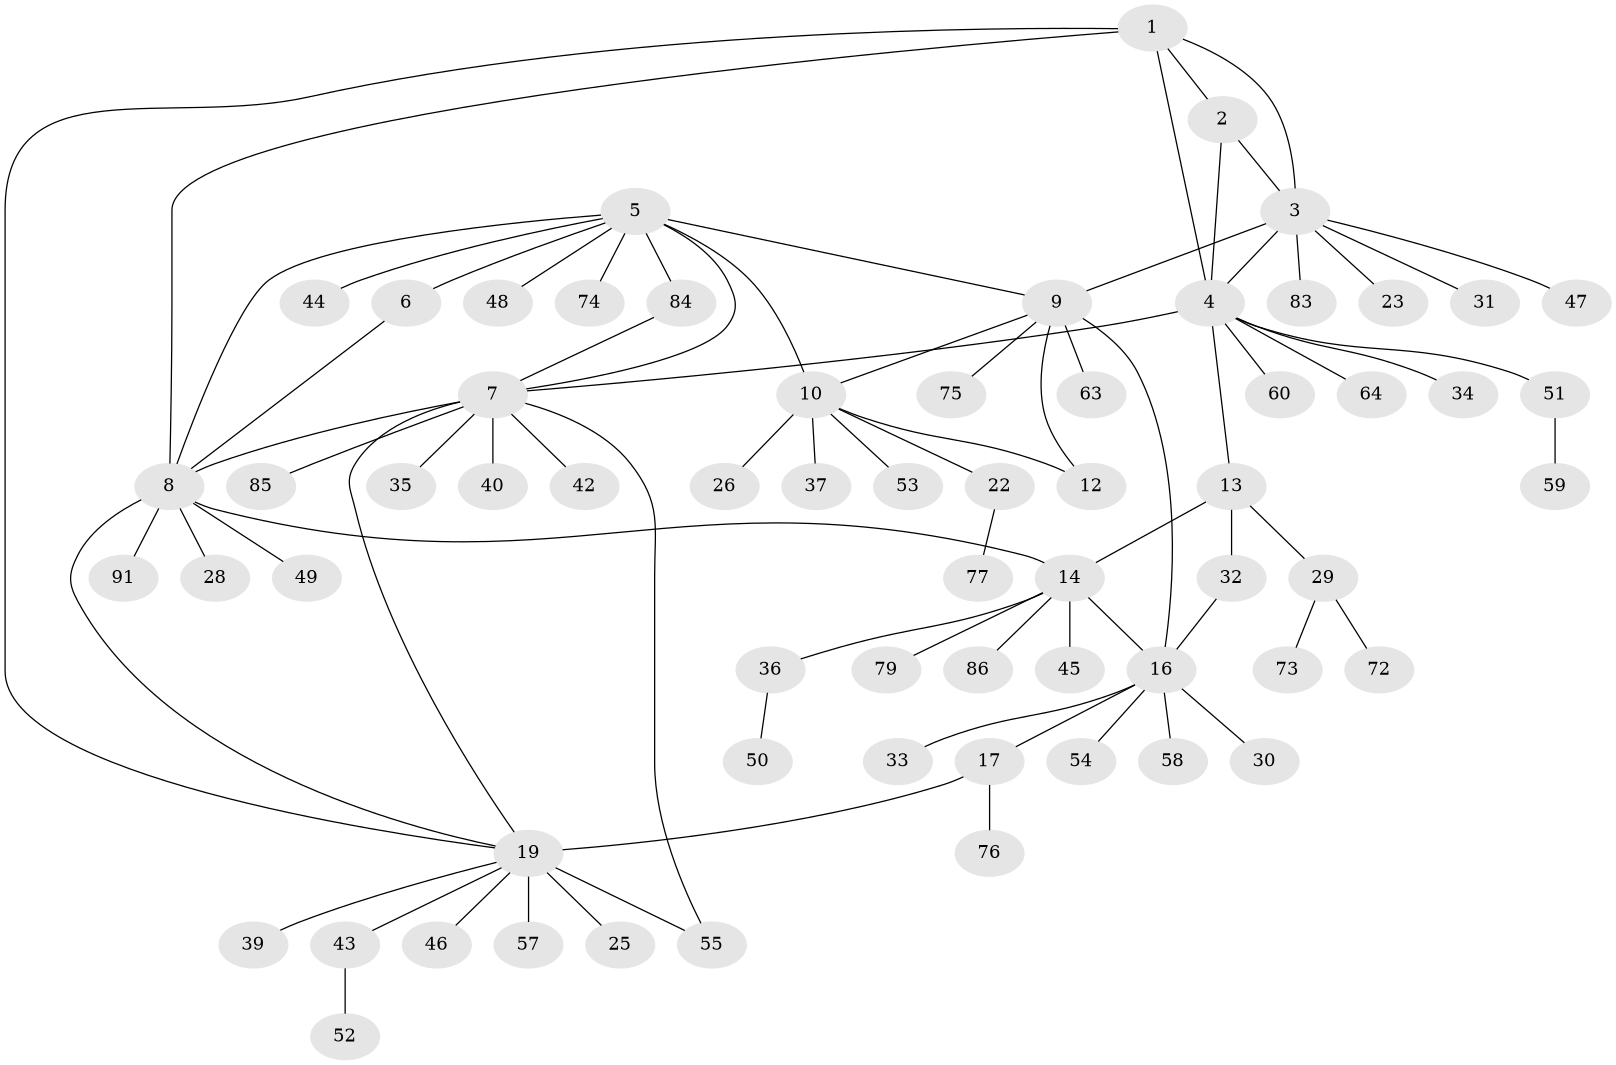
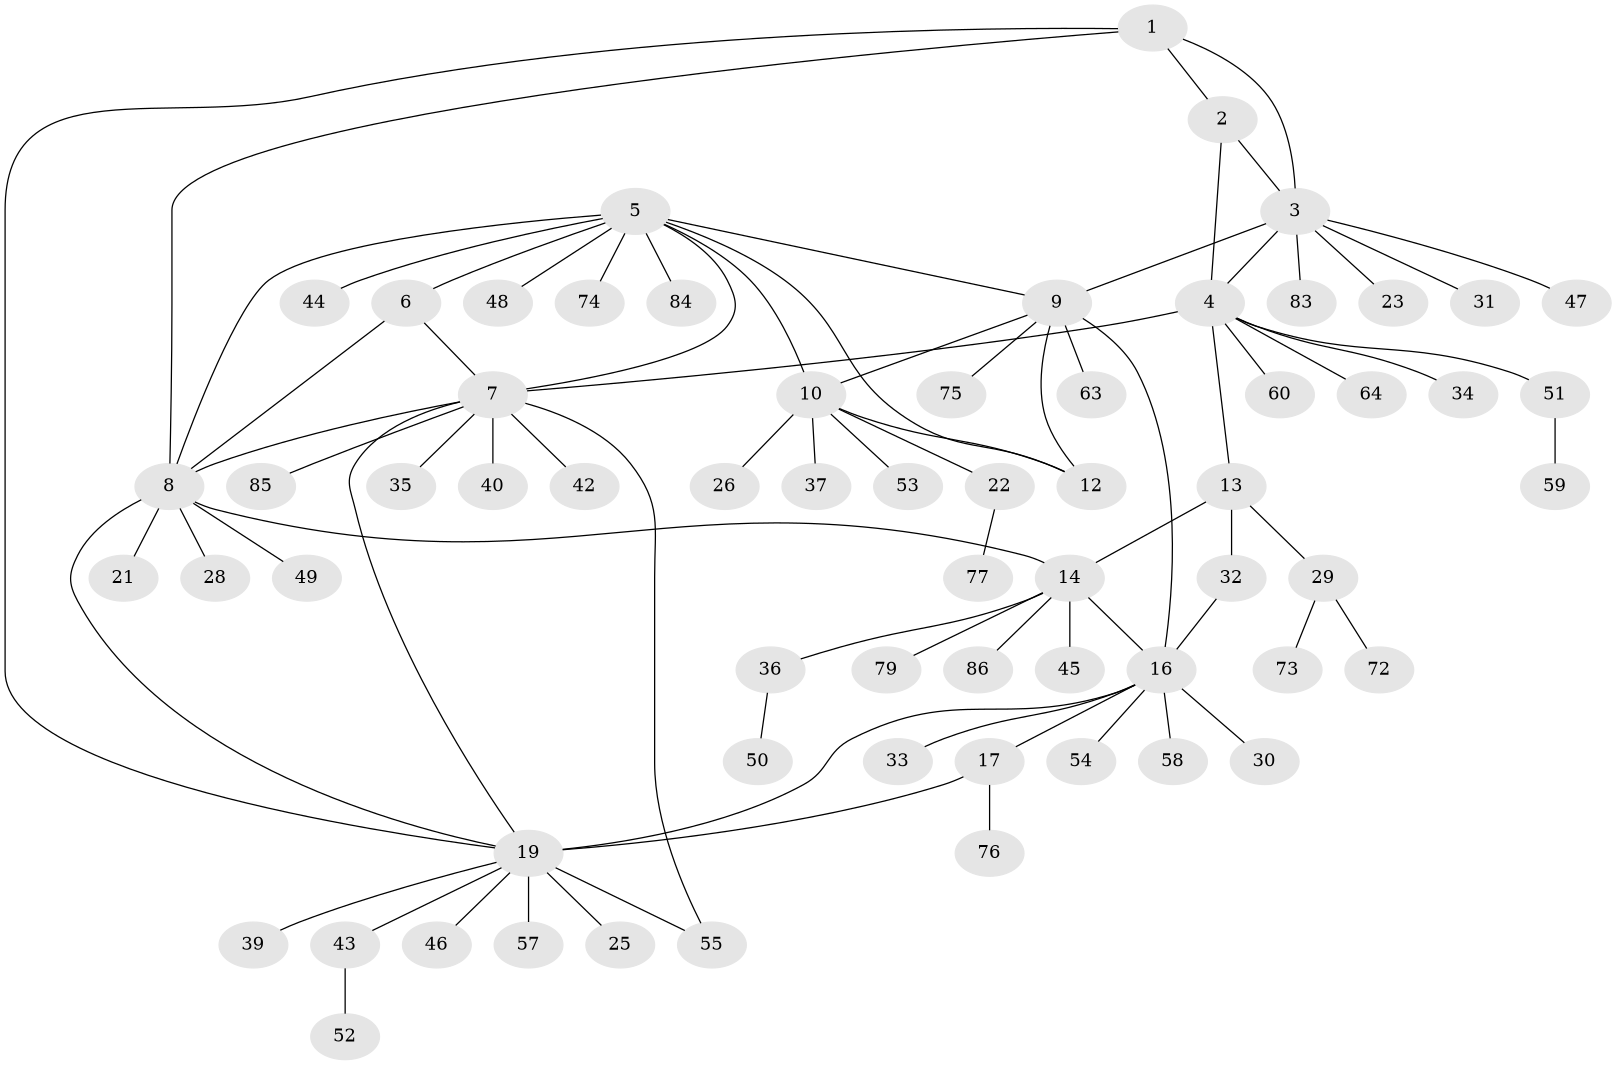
edge "1" -- "4": removed
edge "5" -- "12": added
edge "84" -- "7": now "6" -- "7"
node "91": label "91" -> "21"
edge "16" -- "19": added
